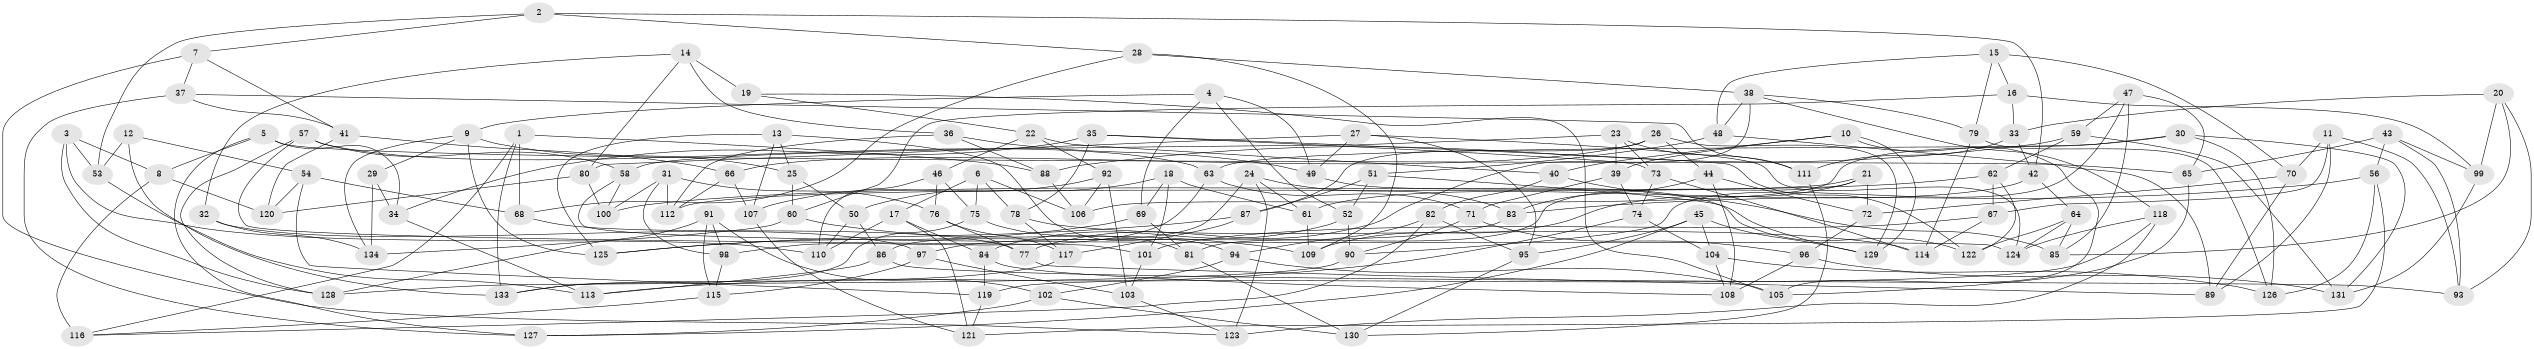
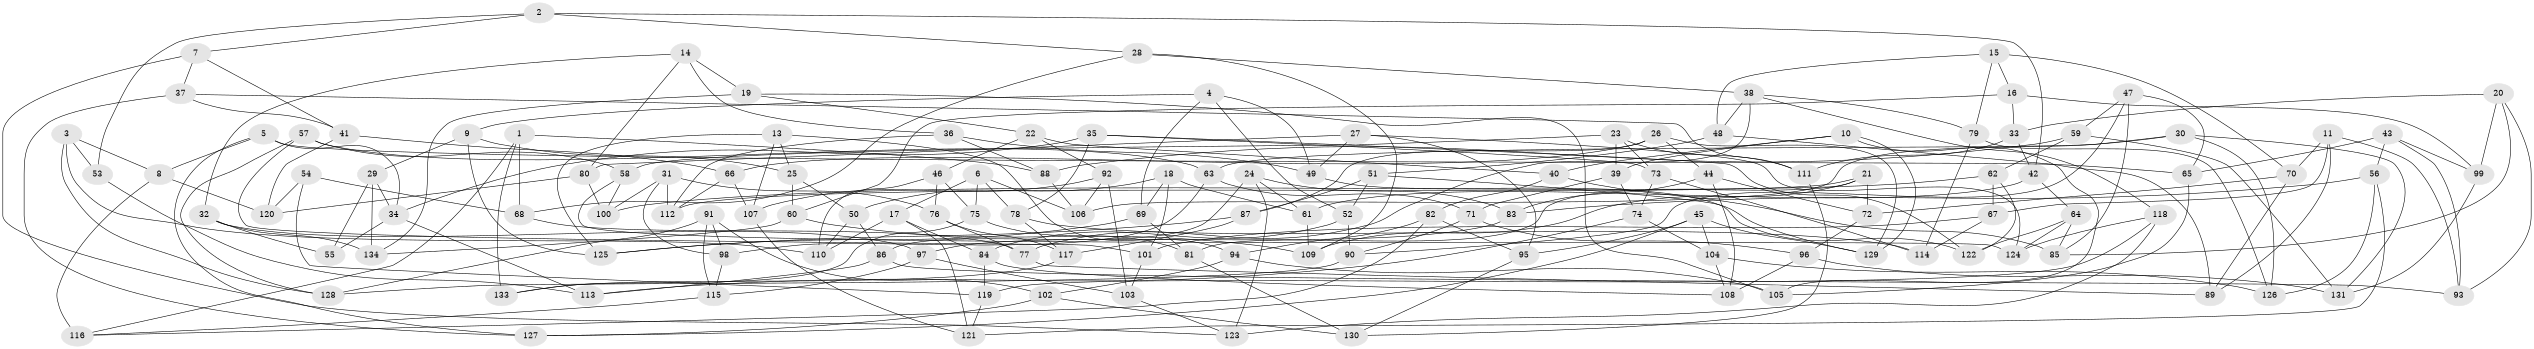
node "12": removed
edge "9" -- "134": now "19" -- "134"
node "55": added
